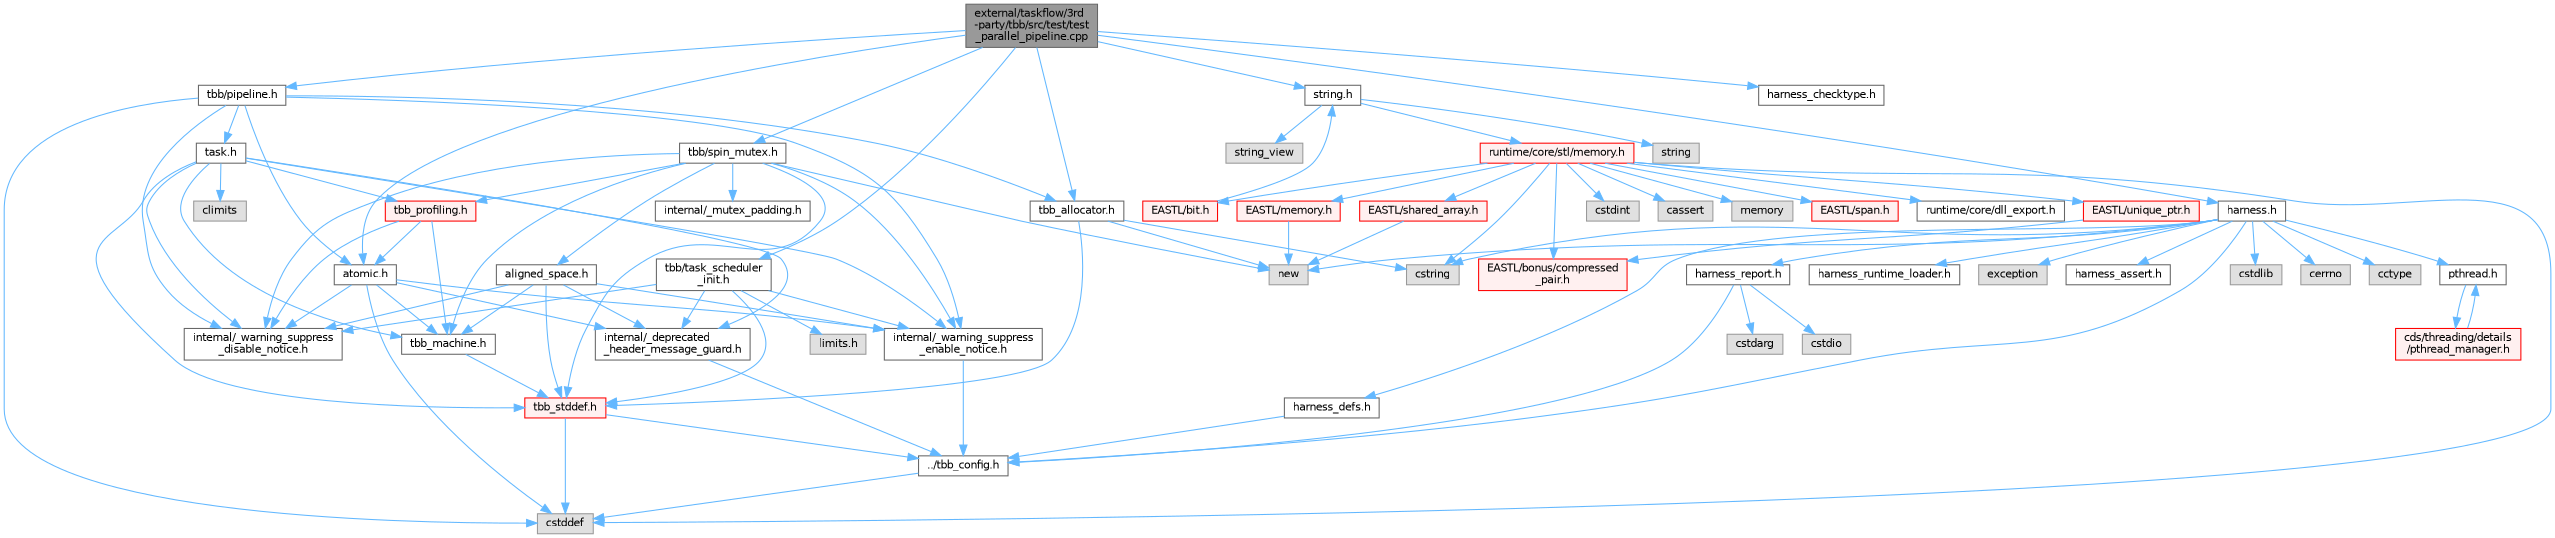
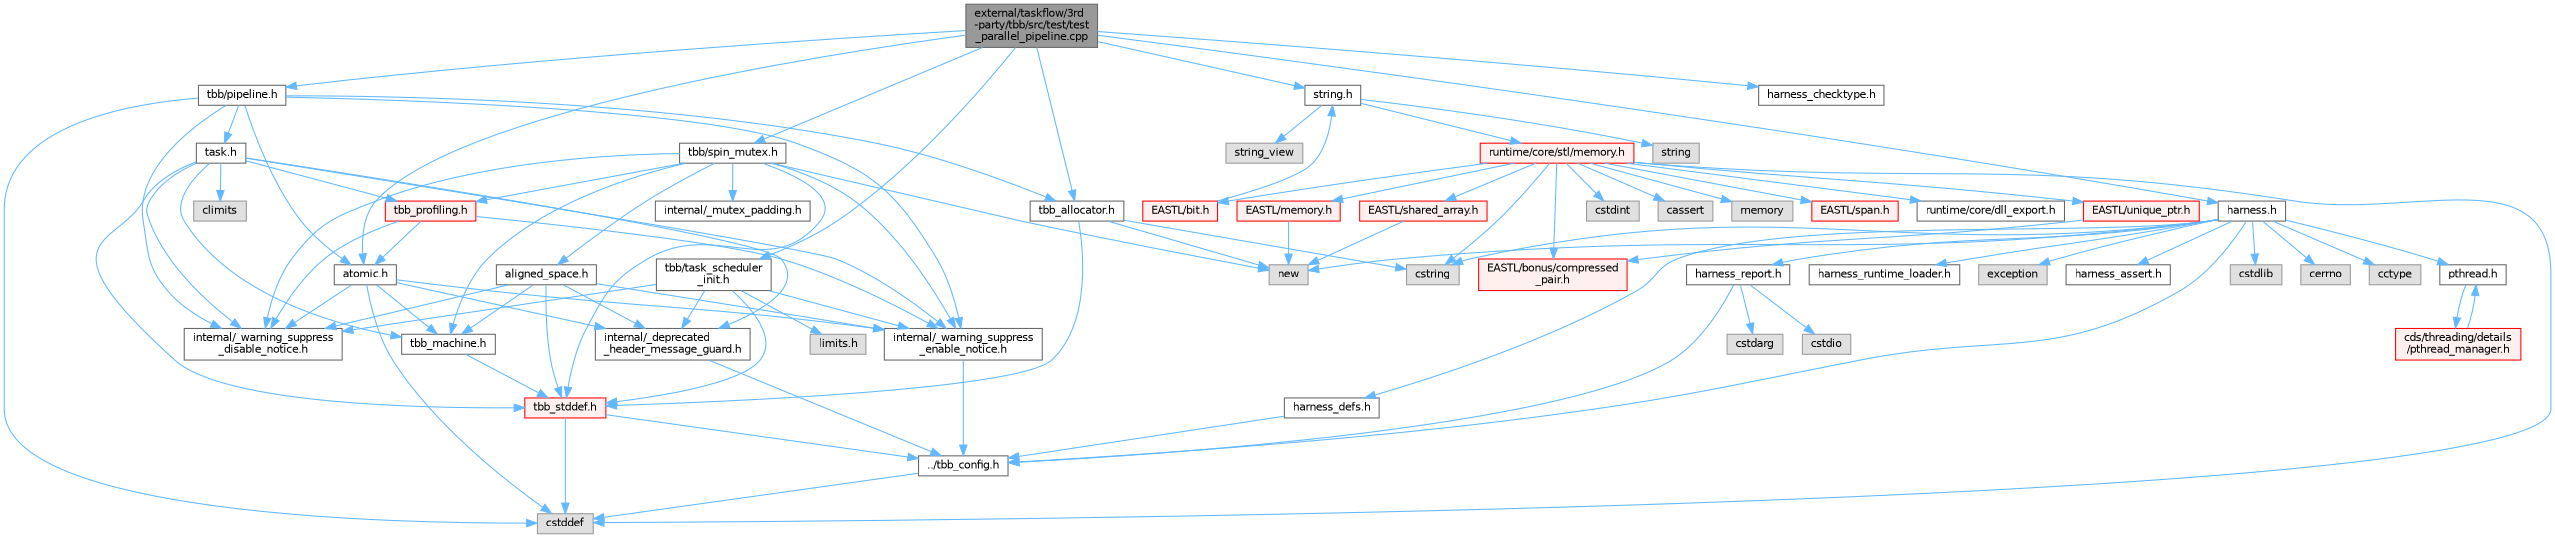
edge "tbb_profiling.h" -> "tbb_machine.h": now "tbb_profiling.h" -> "internal/_warning_suppress _enable_notice.h"
